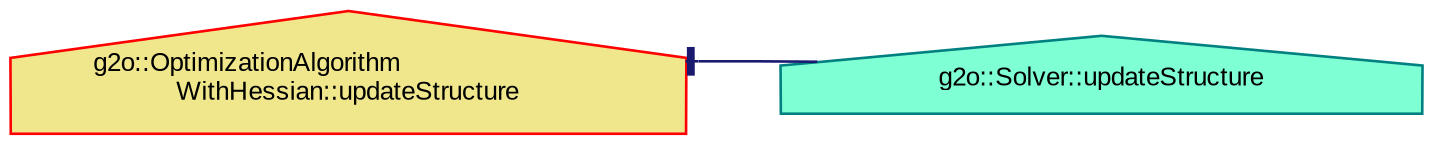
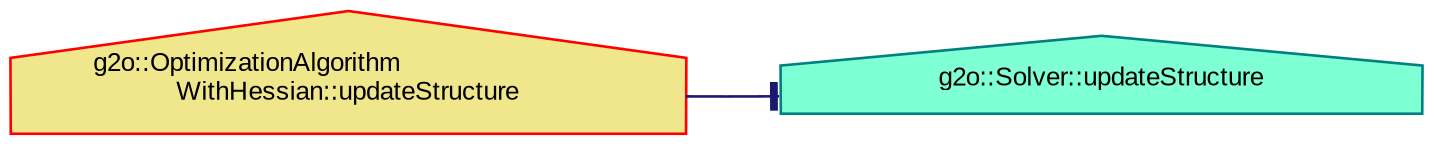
edge "g2o::Solver::updateStructure" -> "g2o::OptimizationAlgorithm WithHessian::updateStructure": reversed
